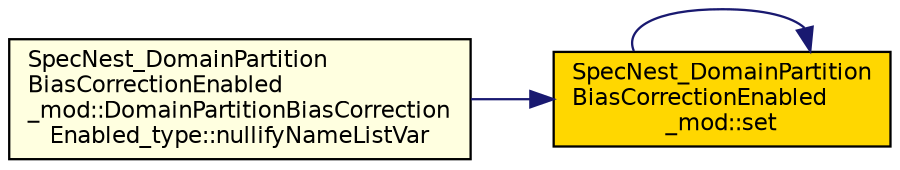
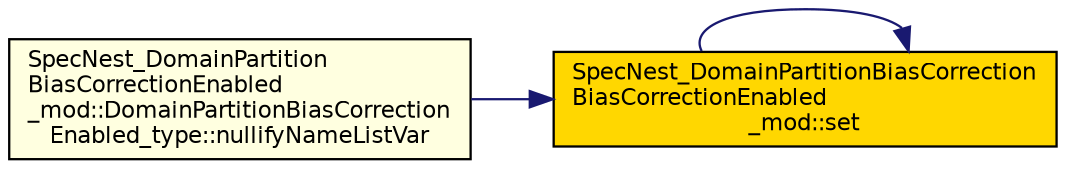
node "SpecNest_DomainPartition BiasCorrectionEnabled _mod::set": label "SpecNest_DomainPartition BiasCorrectionEnabled _mod::set" -> "SpecNest_DomainPartitionBiasCorrection BiasCorrectionEnabled _mod::set"
